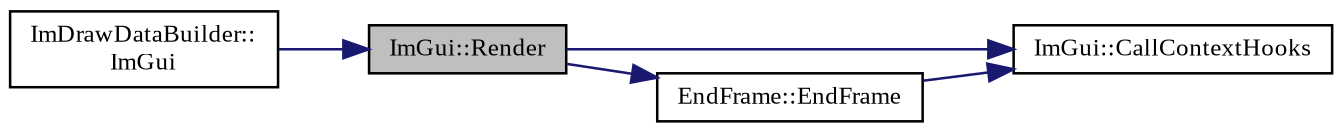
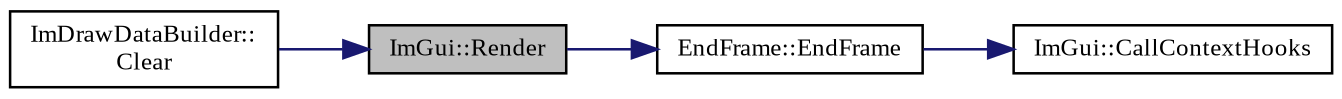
node "ImDrawDataBuilder:: ImGui": label "ImDrawDataBuilder:: ImGui" -> "ImDrawDataBuilder:: Clear"
edge "ImGui::Render" -> "ImGui::CallContextHooks": removed
